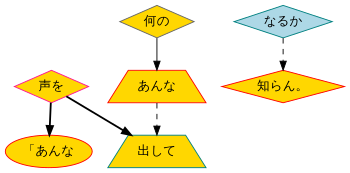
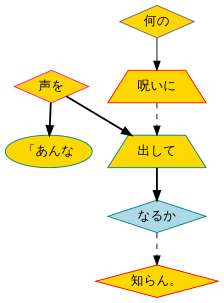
node "あんな": label "あんな" -> "呪いに"
node "「あんな": color red -> teal
edge "出して" -> "なるか": added
